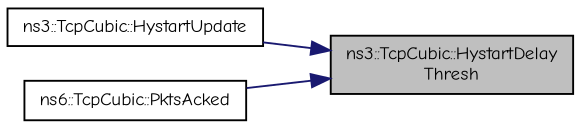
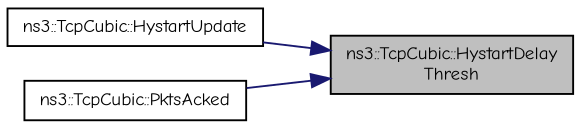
node "ns6::TcpCubic::PktsAcked": label "ns6::TcpCubic::PktsAcked" -> "ns3::TcpCubic::PktsAcked"
